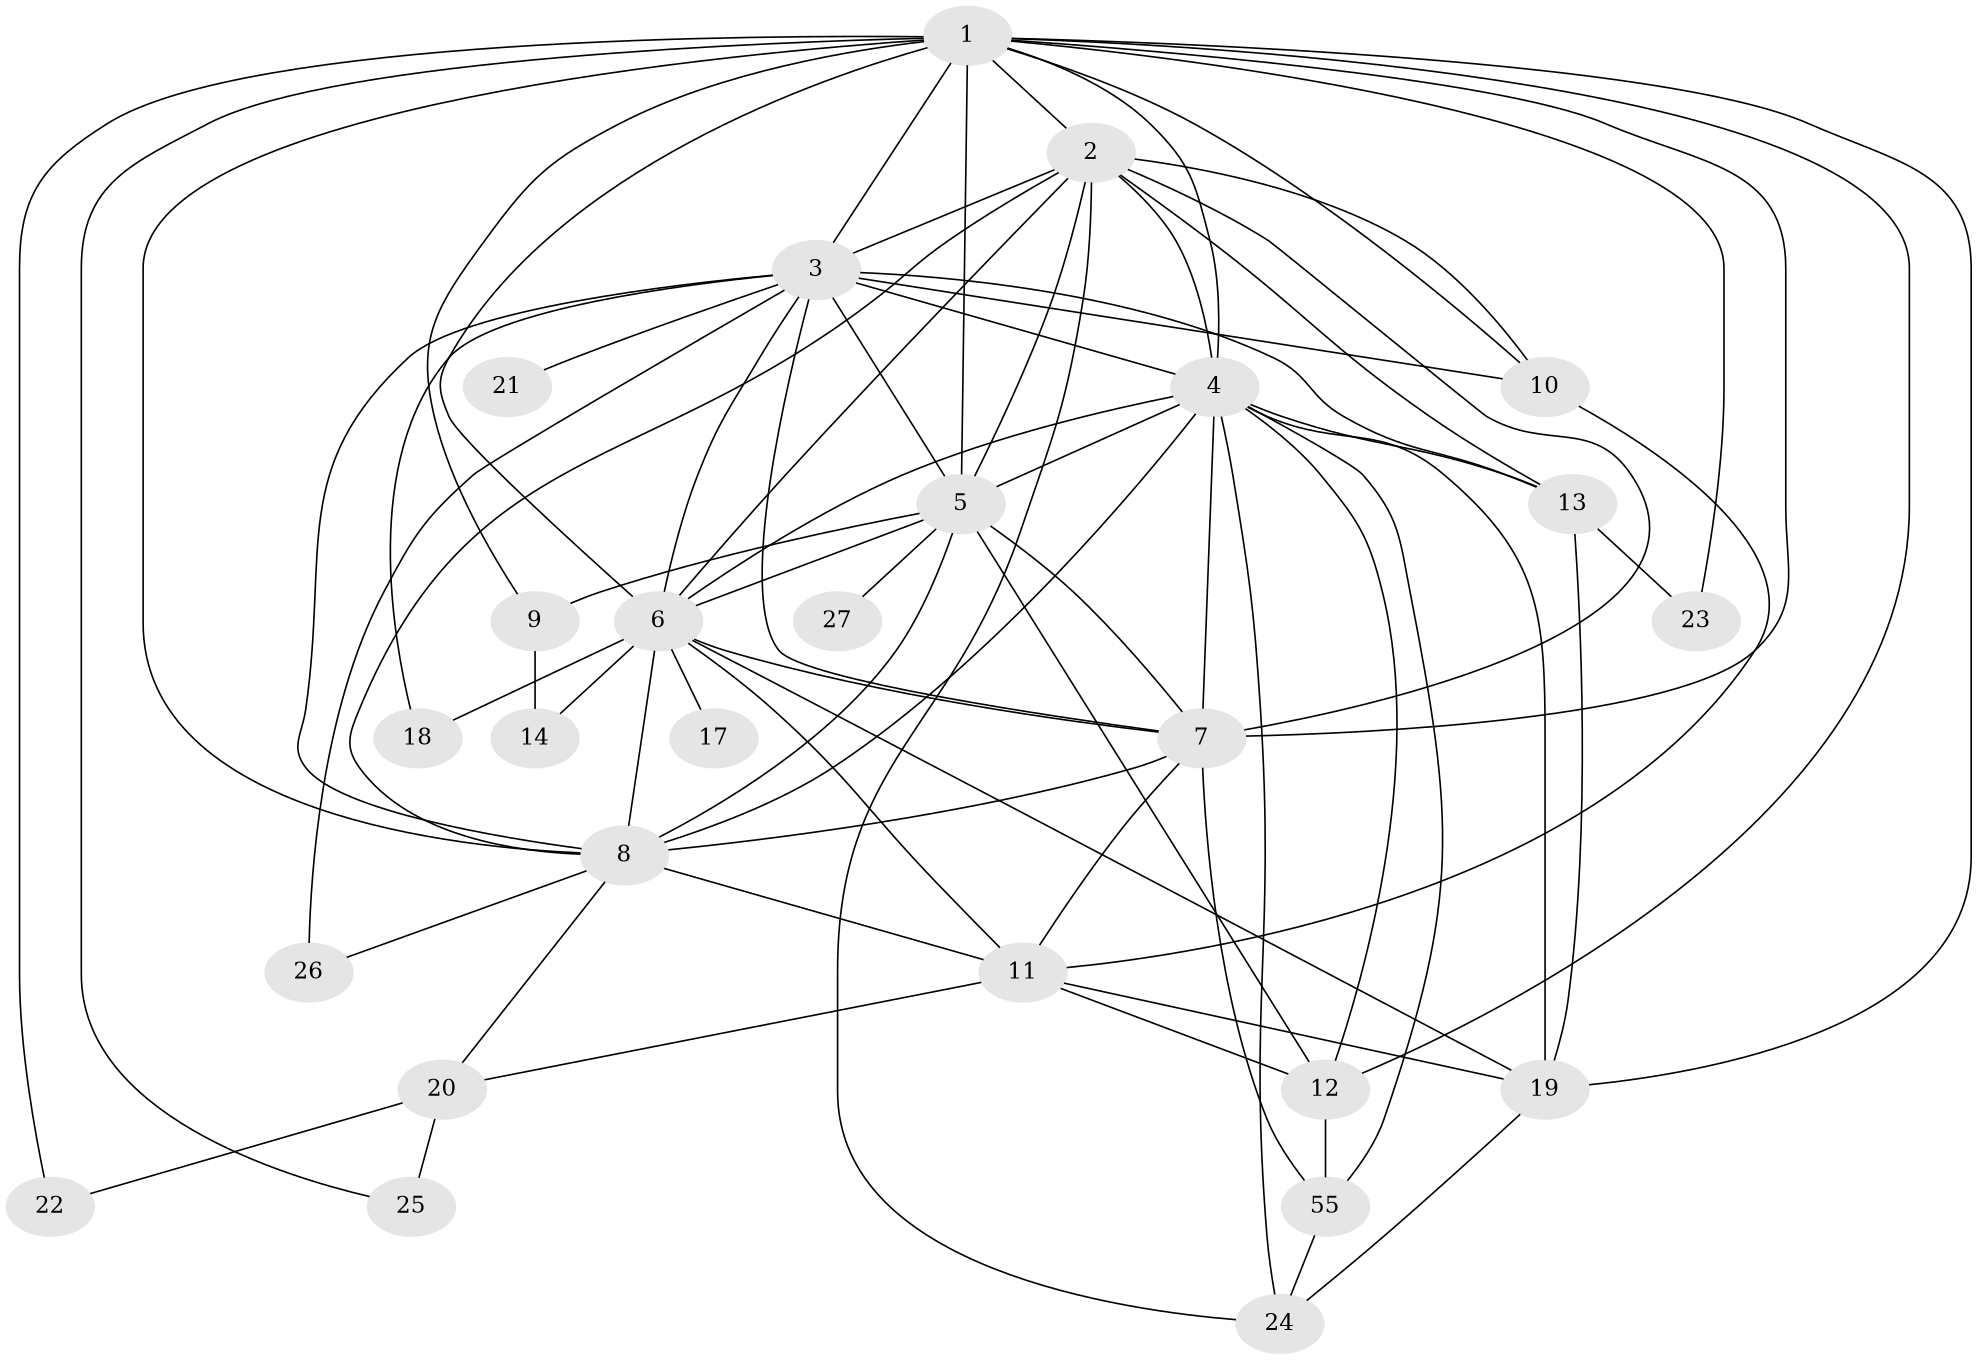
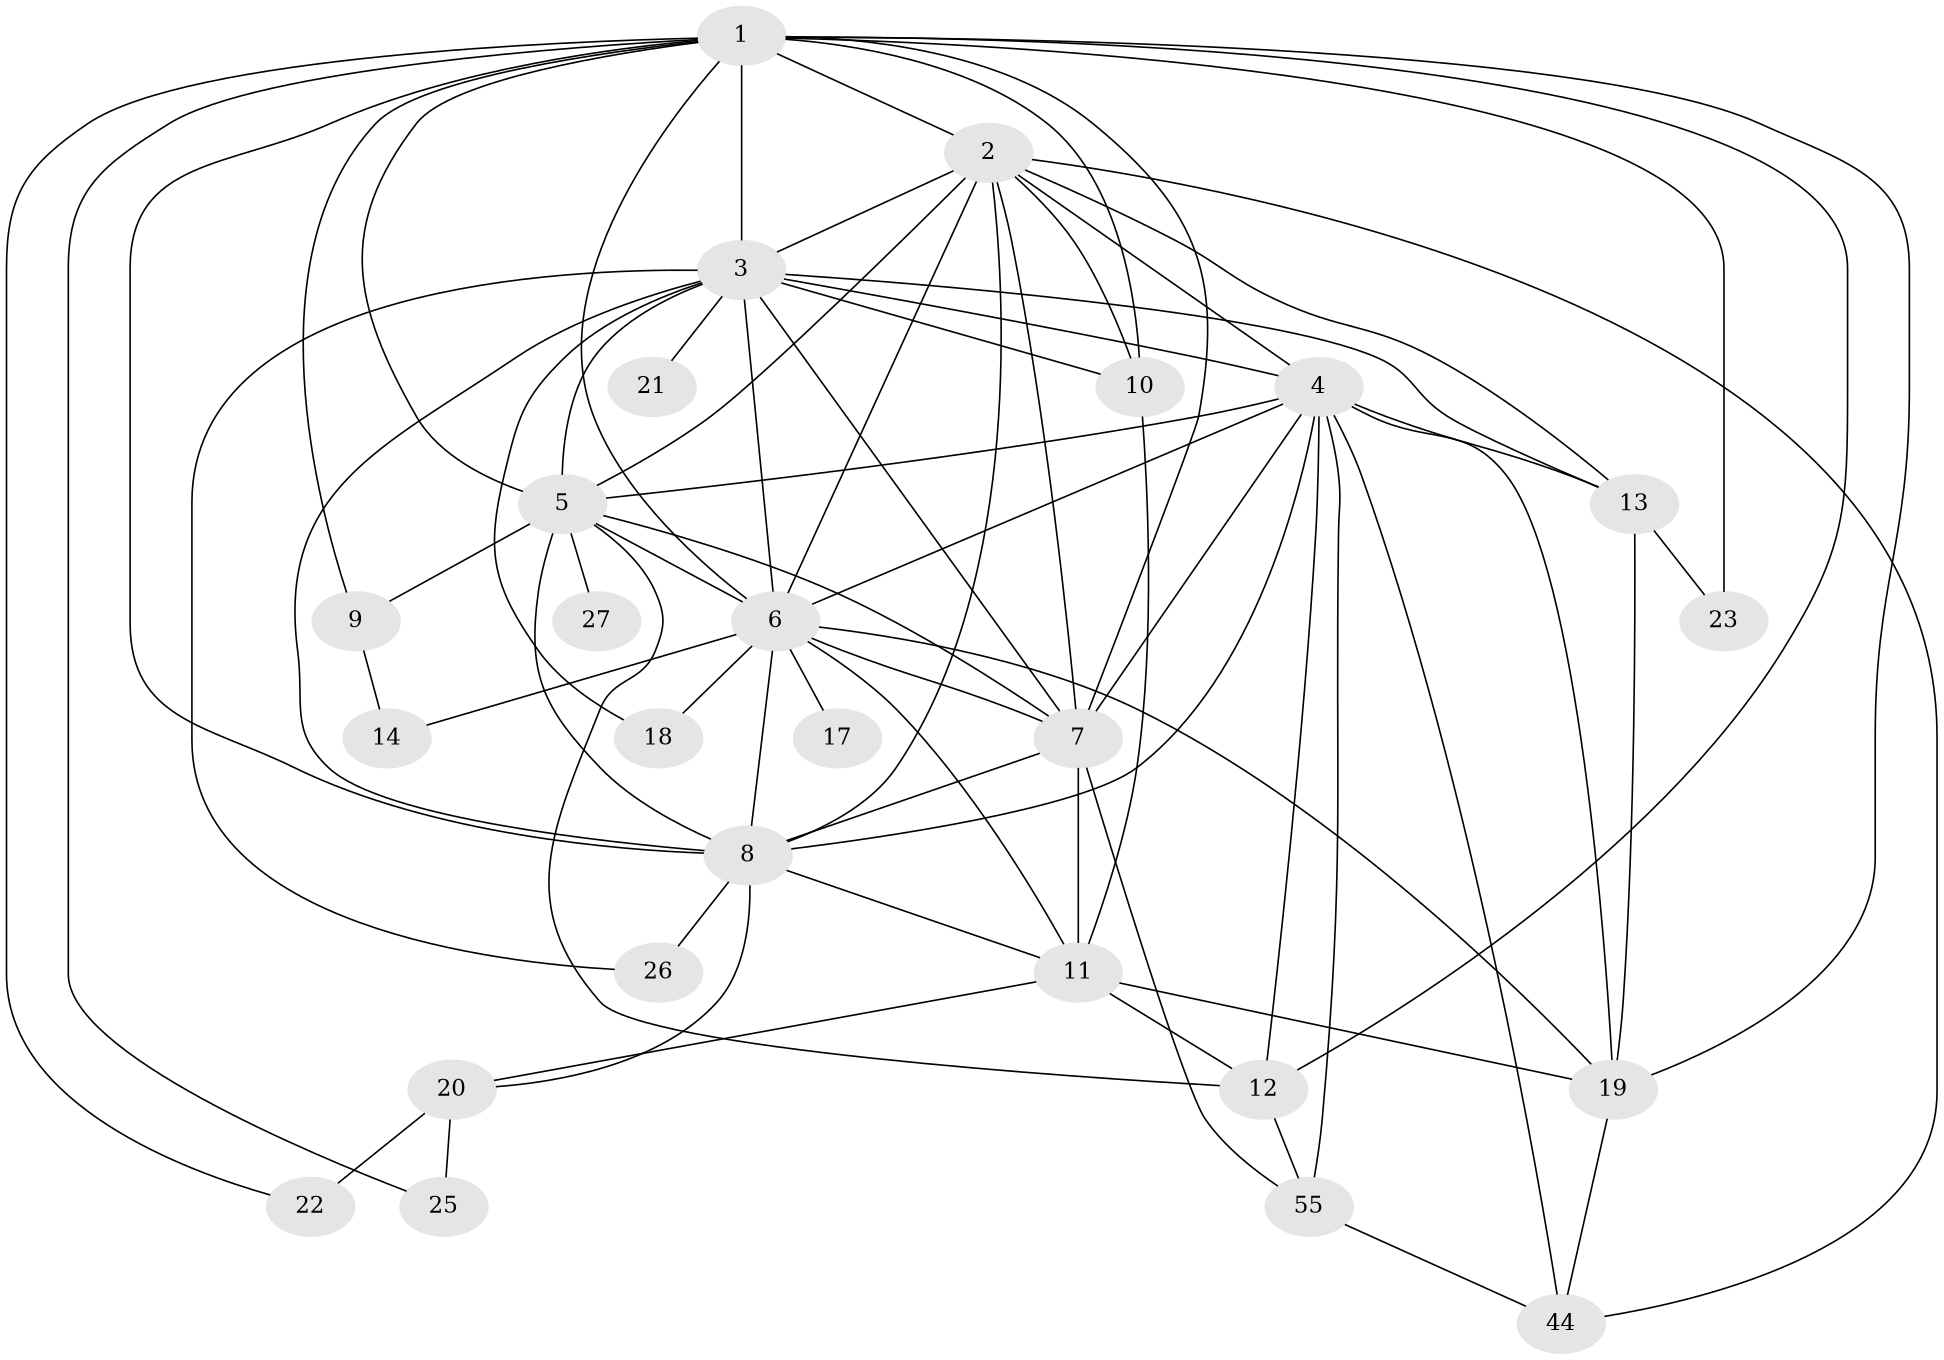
edge "1" -- "4": removed
node "24": label "24" -> "44"
